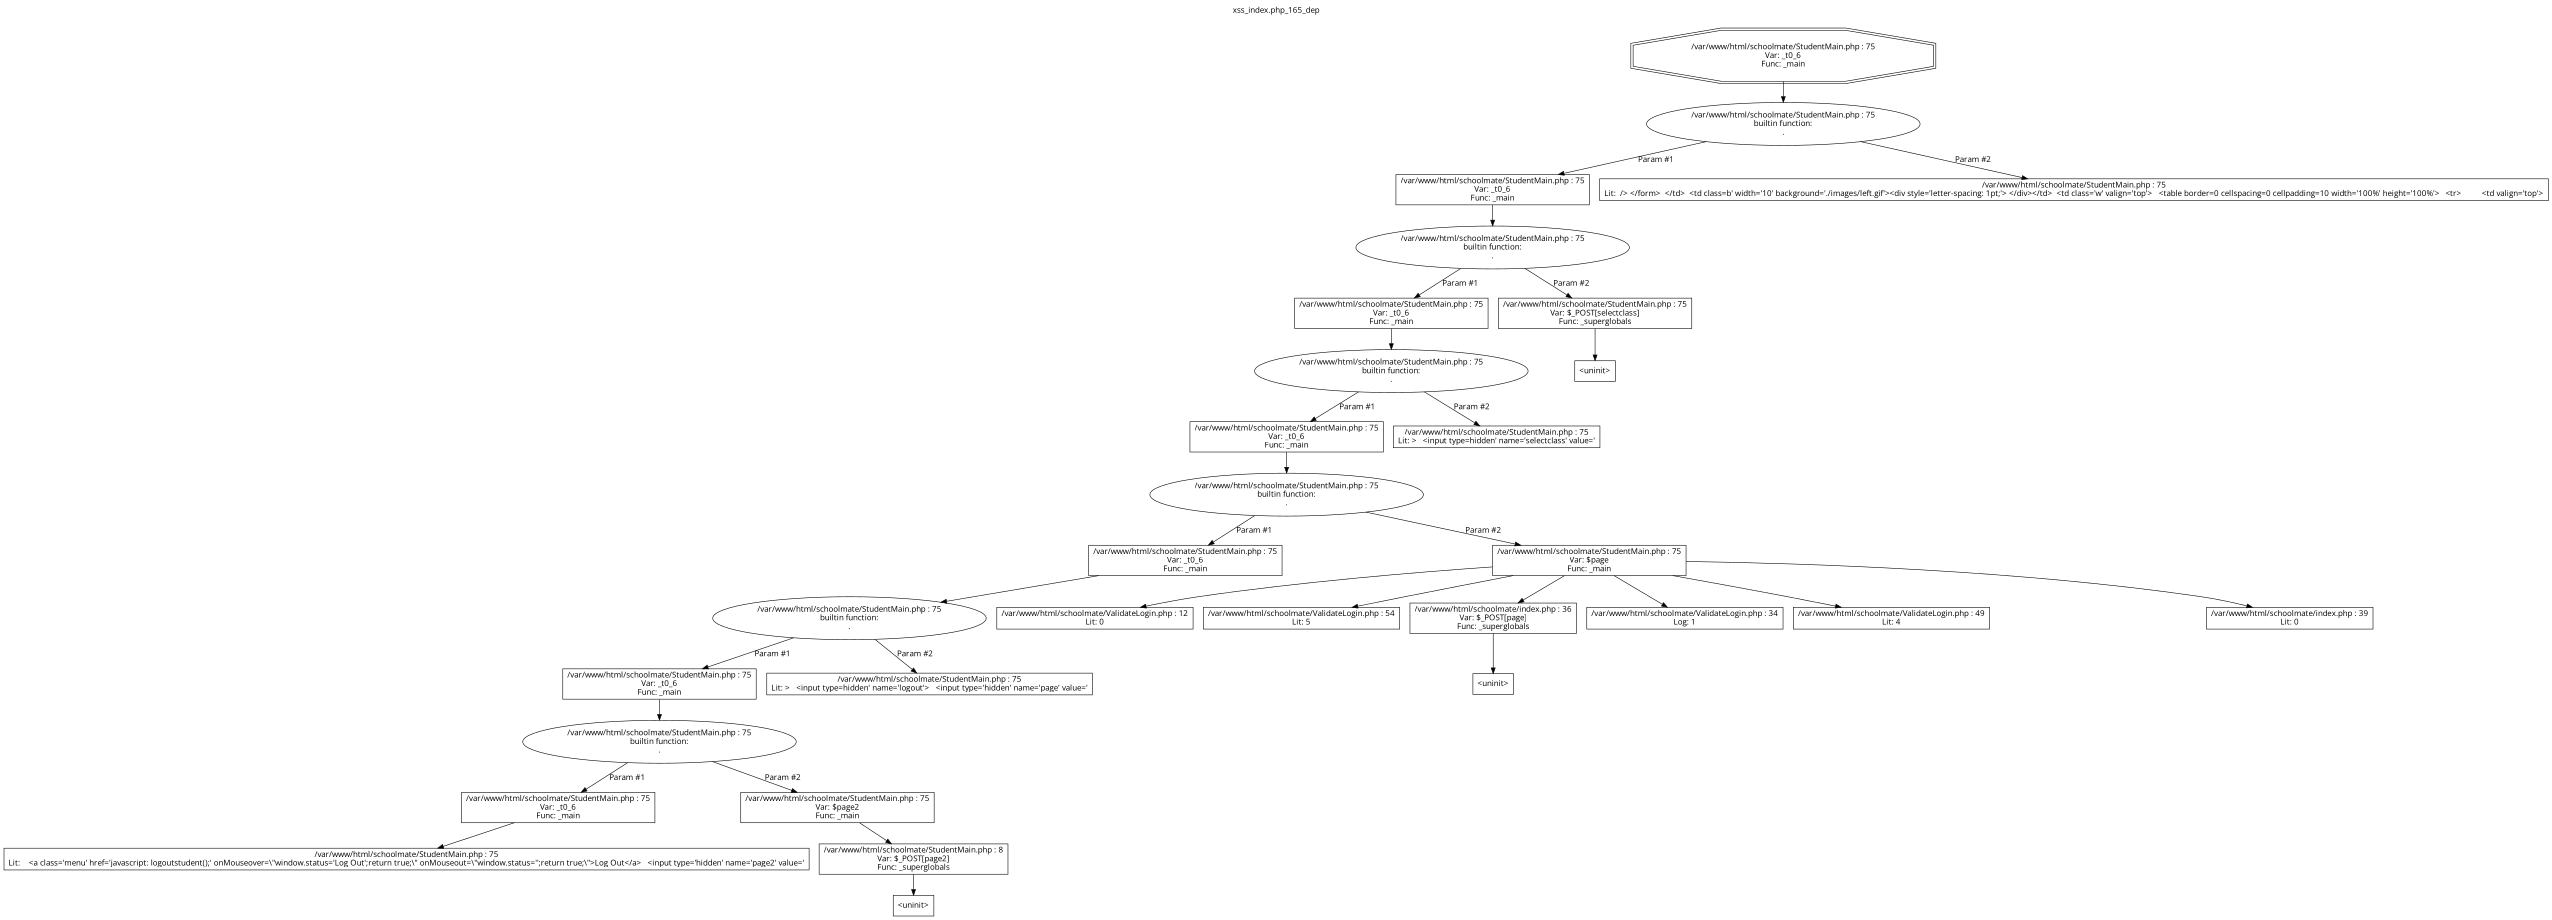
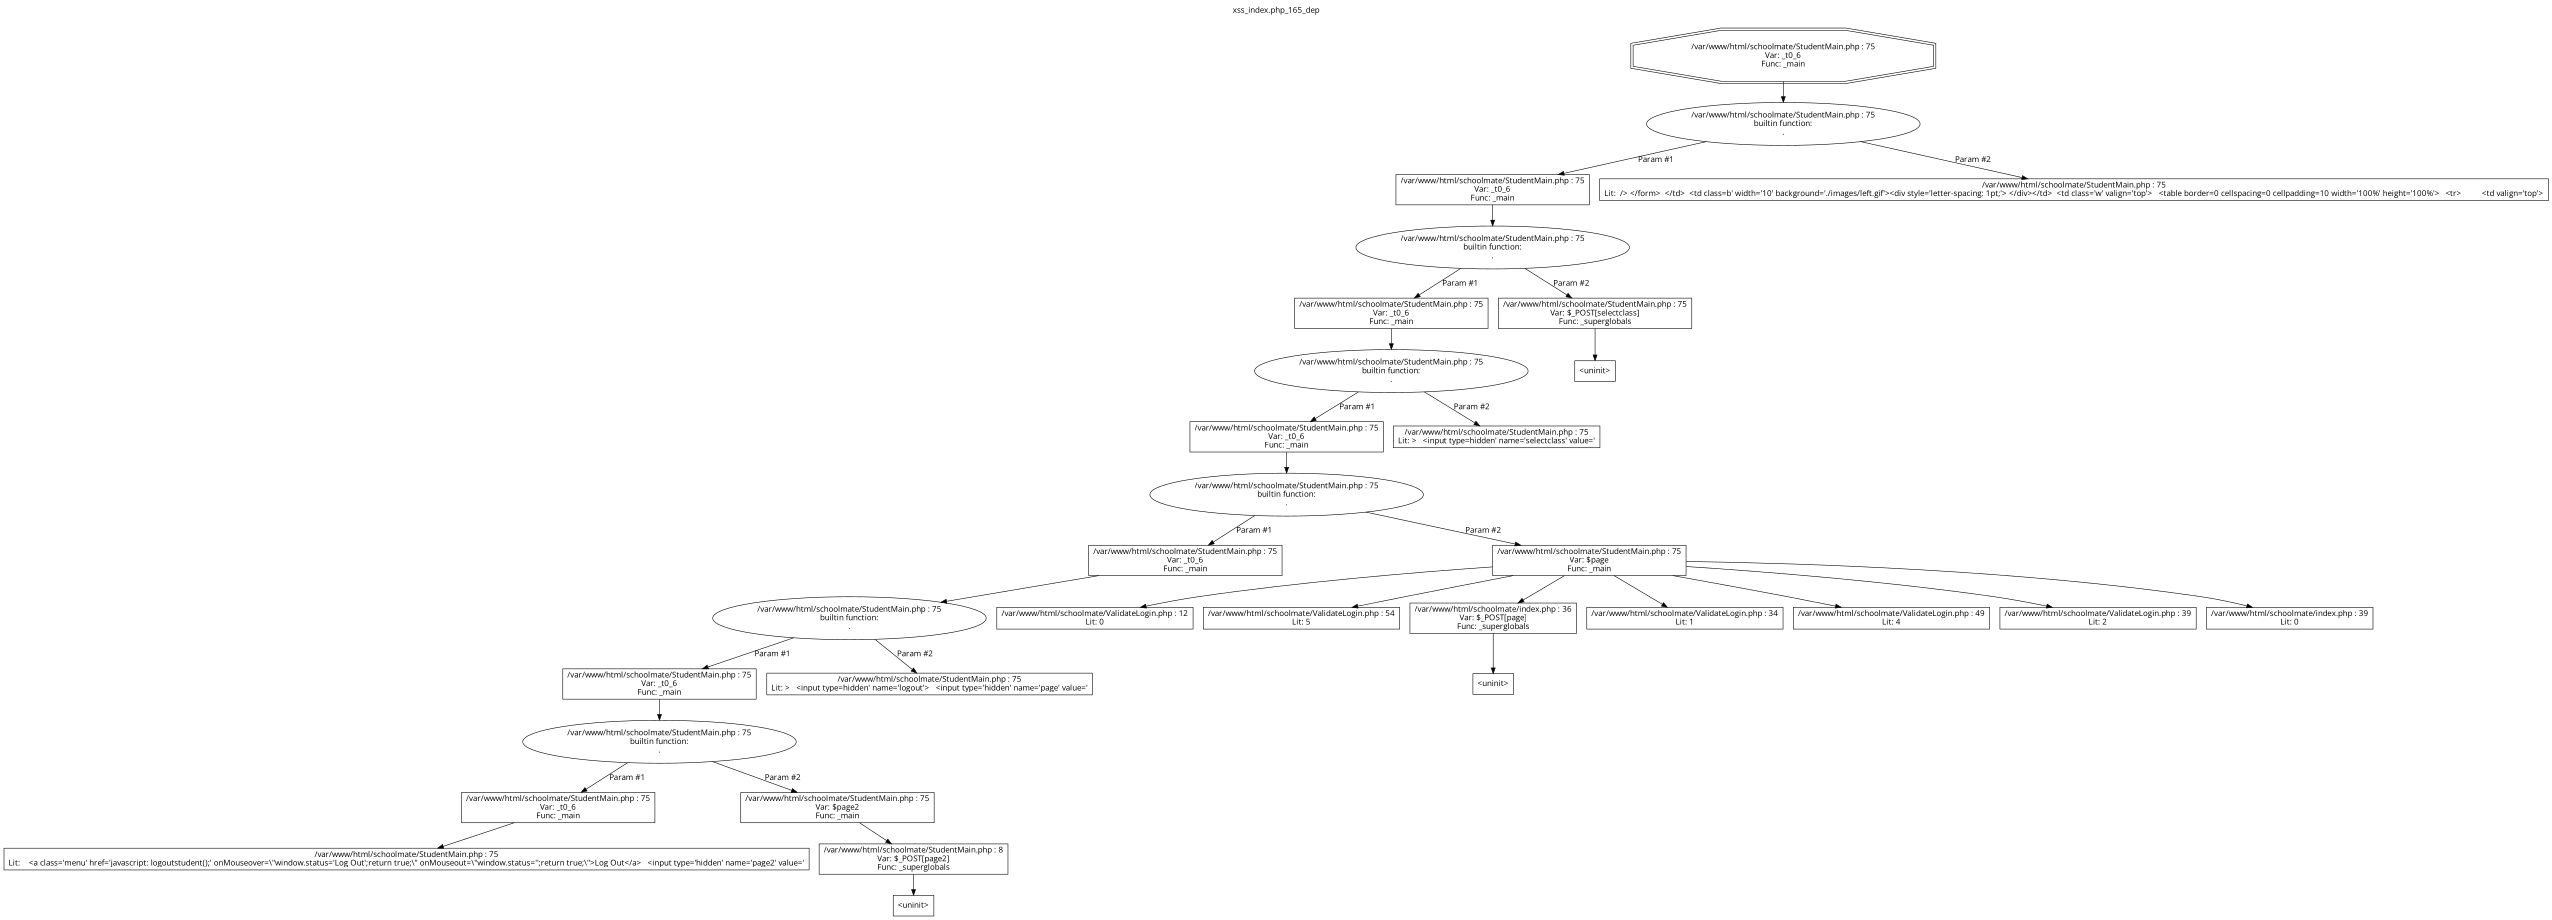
node "/var/www/html/schoolmate/ValidateLogin.php : 34 Log: 1": label "/var/www/html/schoolmate/ValidateLogin.php : 34 Log: 1" -> "/var/www/html/schoolmate/ValidateLogin.php : 34 Lit: 1"
node "/var/www/html/schoolmate/ValidateLogin.php : 39 Lit: 2": added
